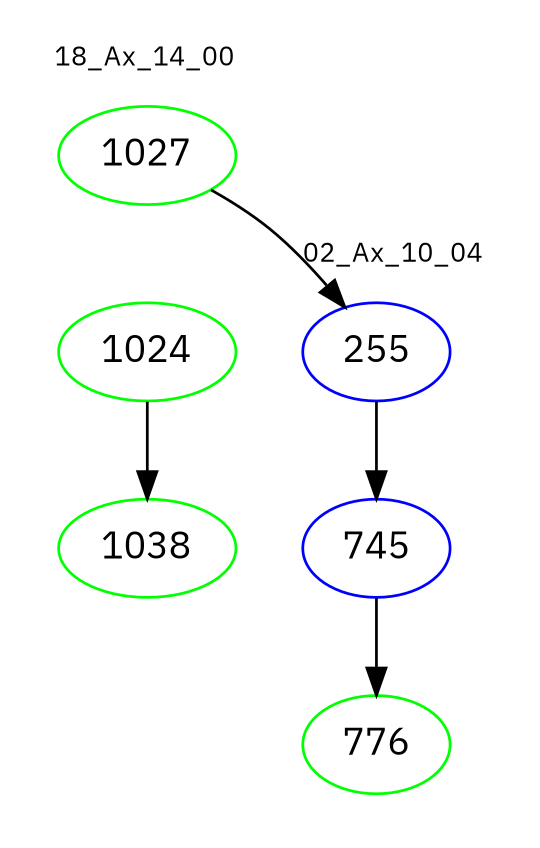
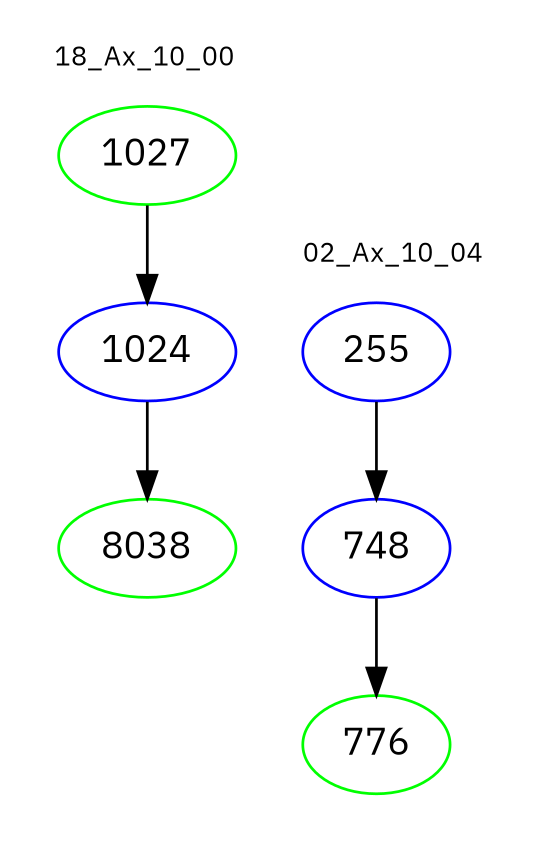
cluster "18_Ax_14_00": label "18_Ax_14_00" -> "18_Ax_10_00"
edge "1027" -> "255": now "1027" -> "1024"
node "1024": color green -> blue
node "1038": label "1038" -> "8038"
node "745": label "745" -> "748"
